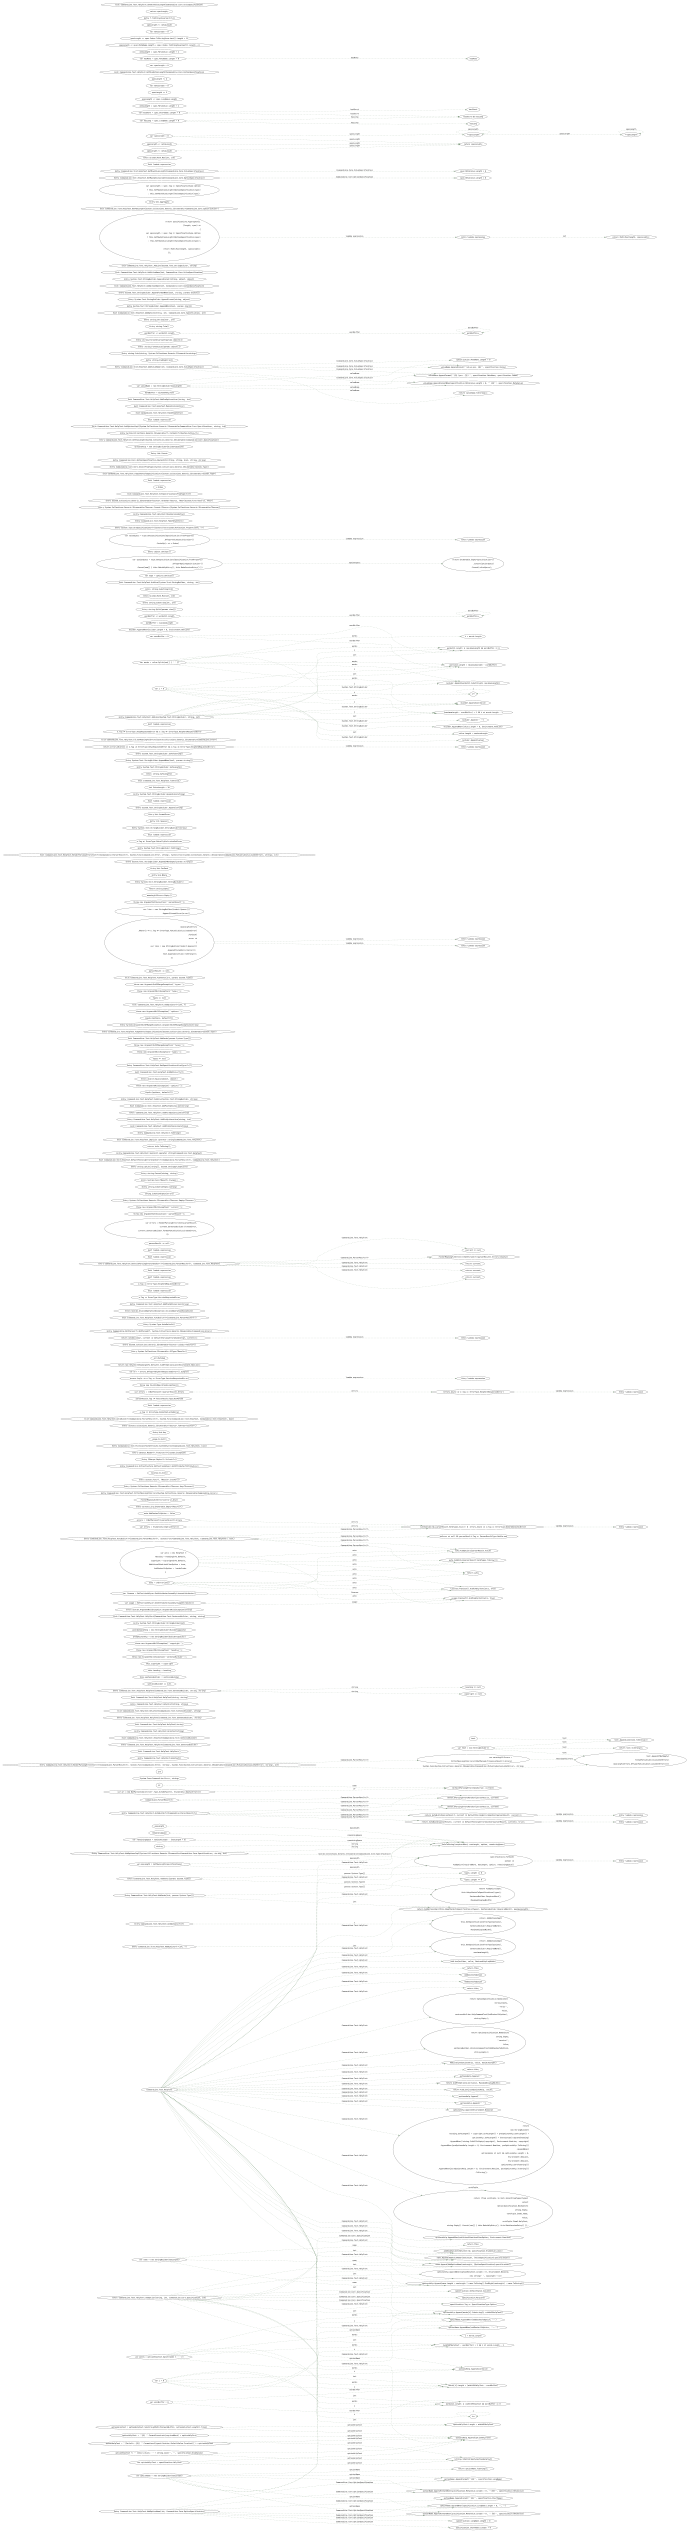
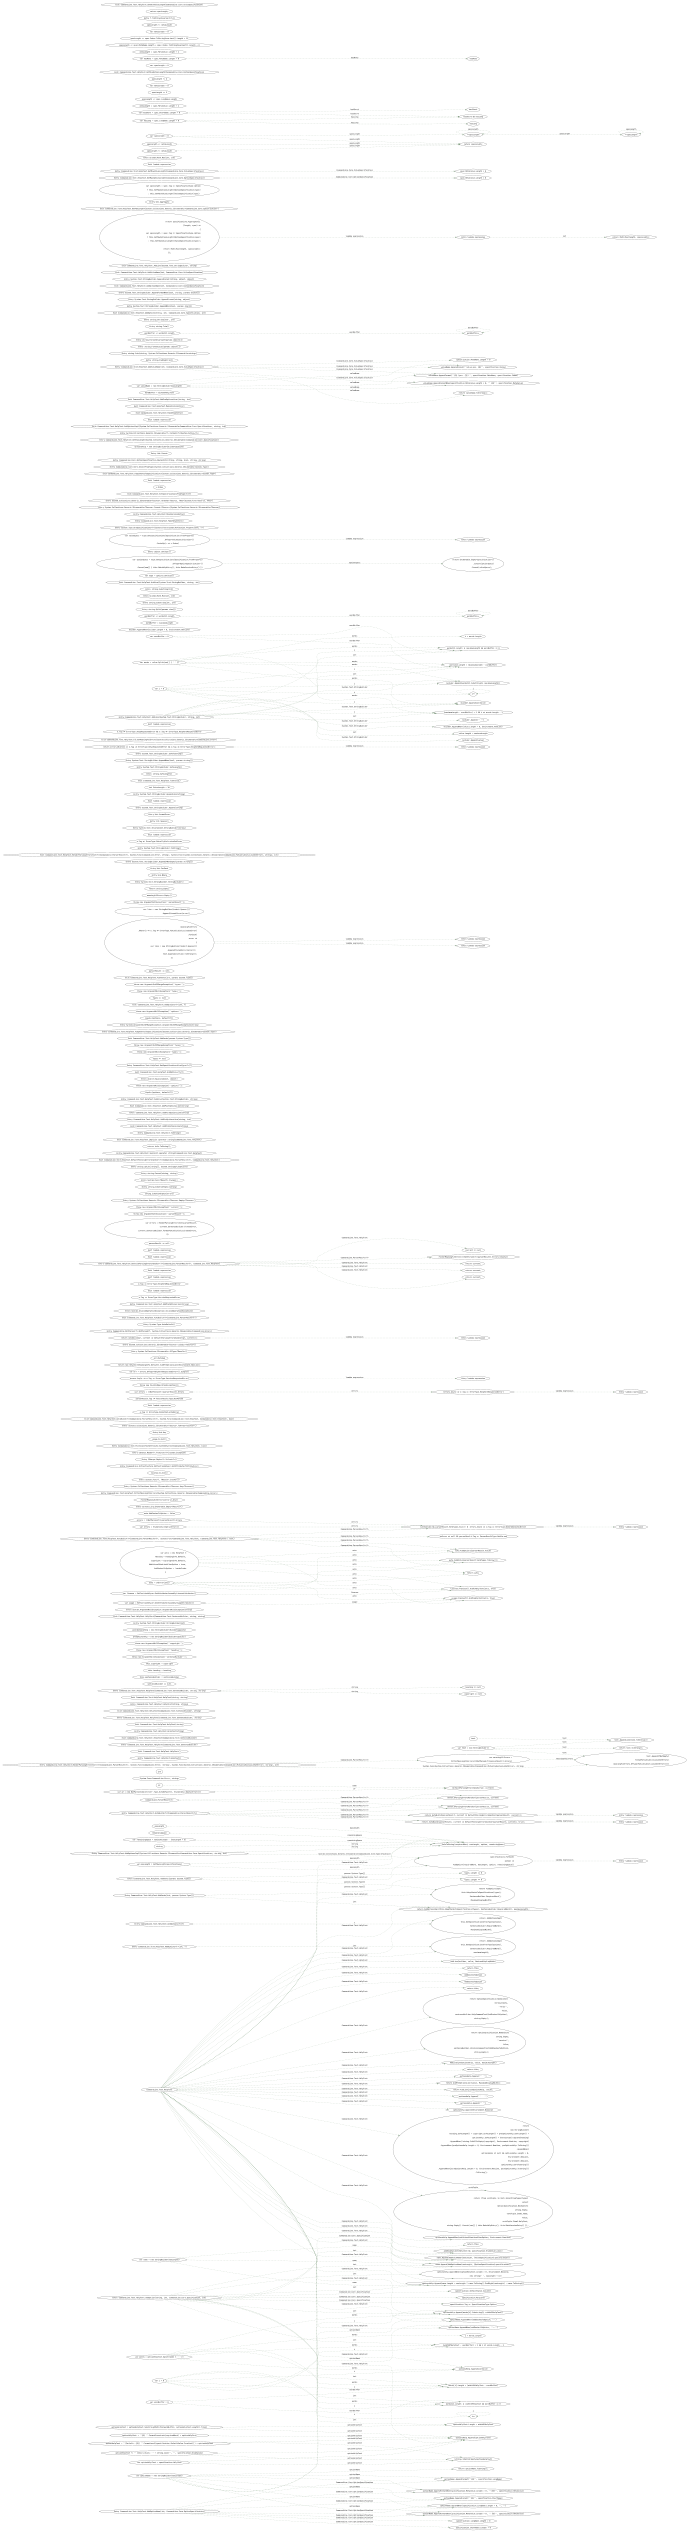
node "Entry System.Text.StringBuilder.StringBuilder(string)": label "Entry System.Text.StringBuilder.StringBuilder(string)" -> "Entry System.Text.Environment.StringBuilder(string)"
edge "var optionName = new StringBuilder(maxLength)" -> "optionName.AppendFormat(''{0}'', specification.ShortName)": added, label "optionName"
